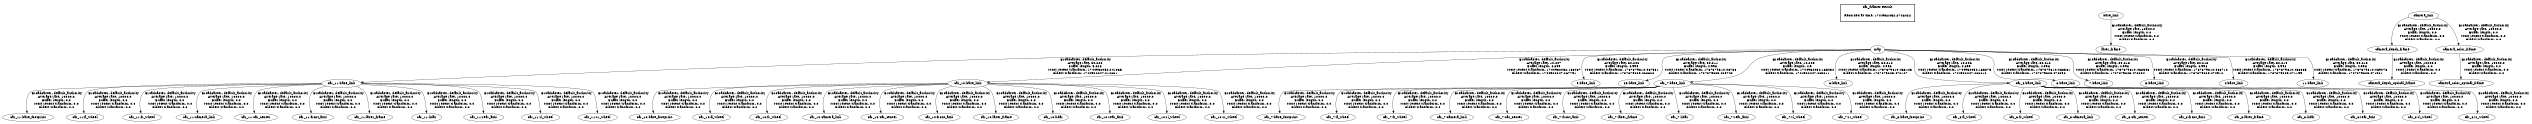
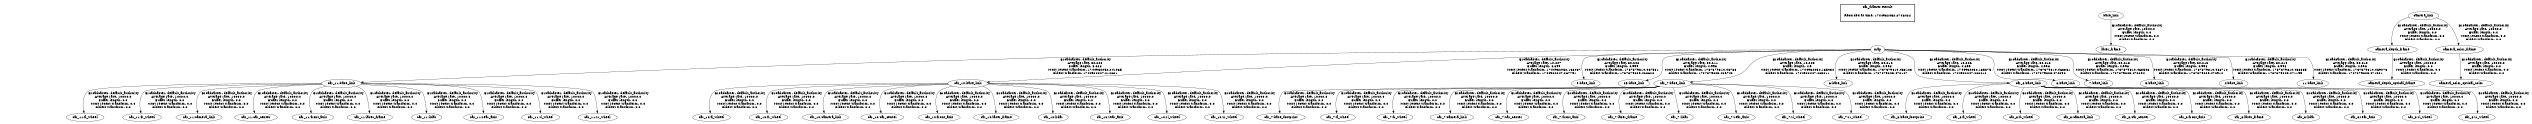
node "camera_color_optical_frame": label "camera_color_optical_frame" -> "camera_color_optical_color"
node "car_11/base_footprint": removed
node "car_10/base_footprint": removed
